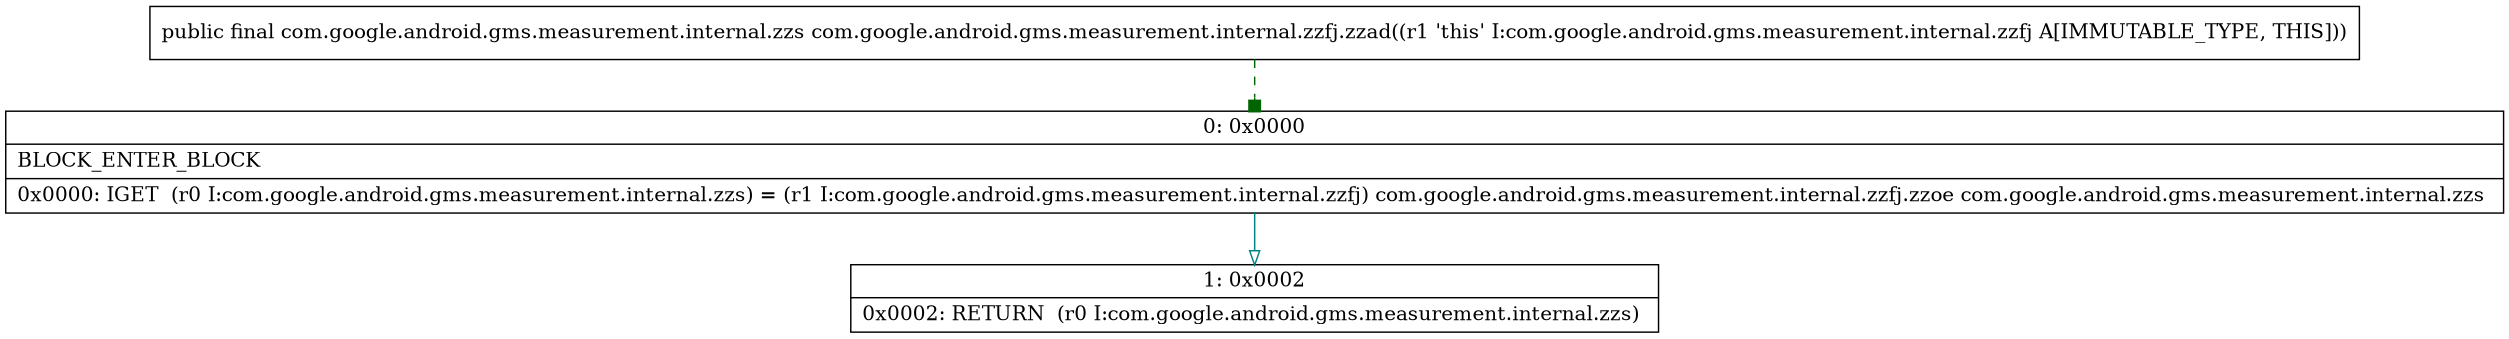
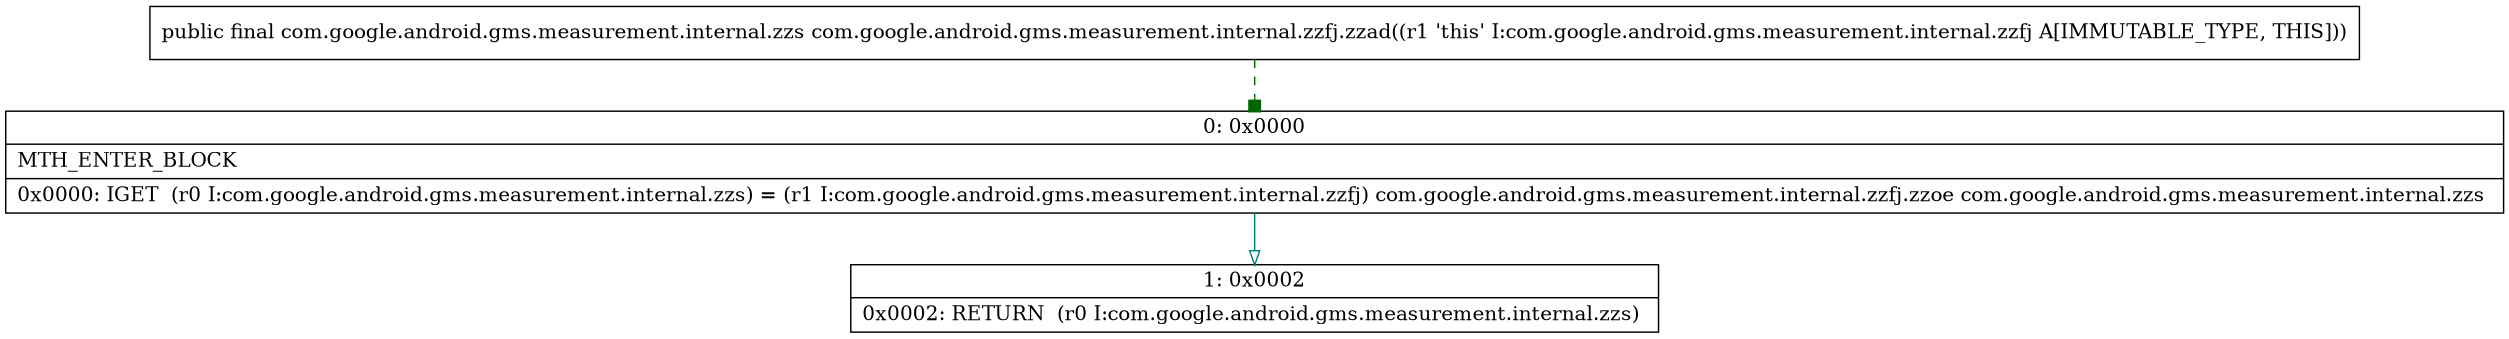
node "0: 0x0000": text "BLOCK_ENTER_BLOCK" -> "MTH_ENTER_BLOCK"
